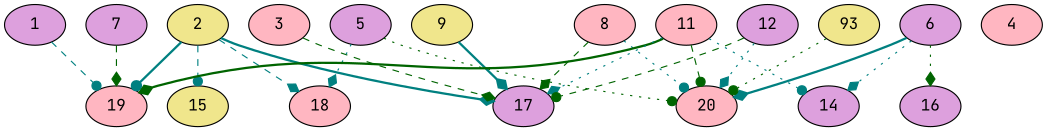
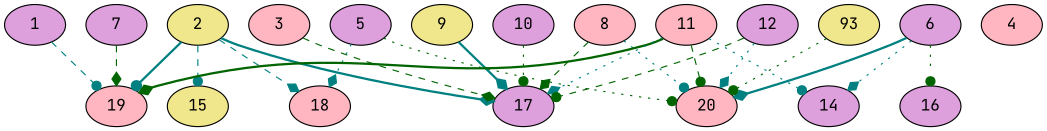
node "10": added
edge "6" -> "16": arrowhead diamond -> dot
